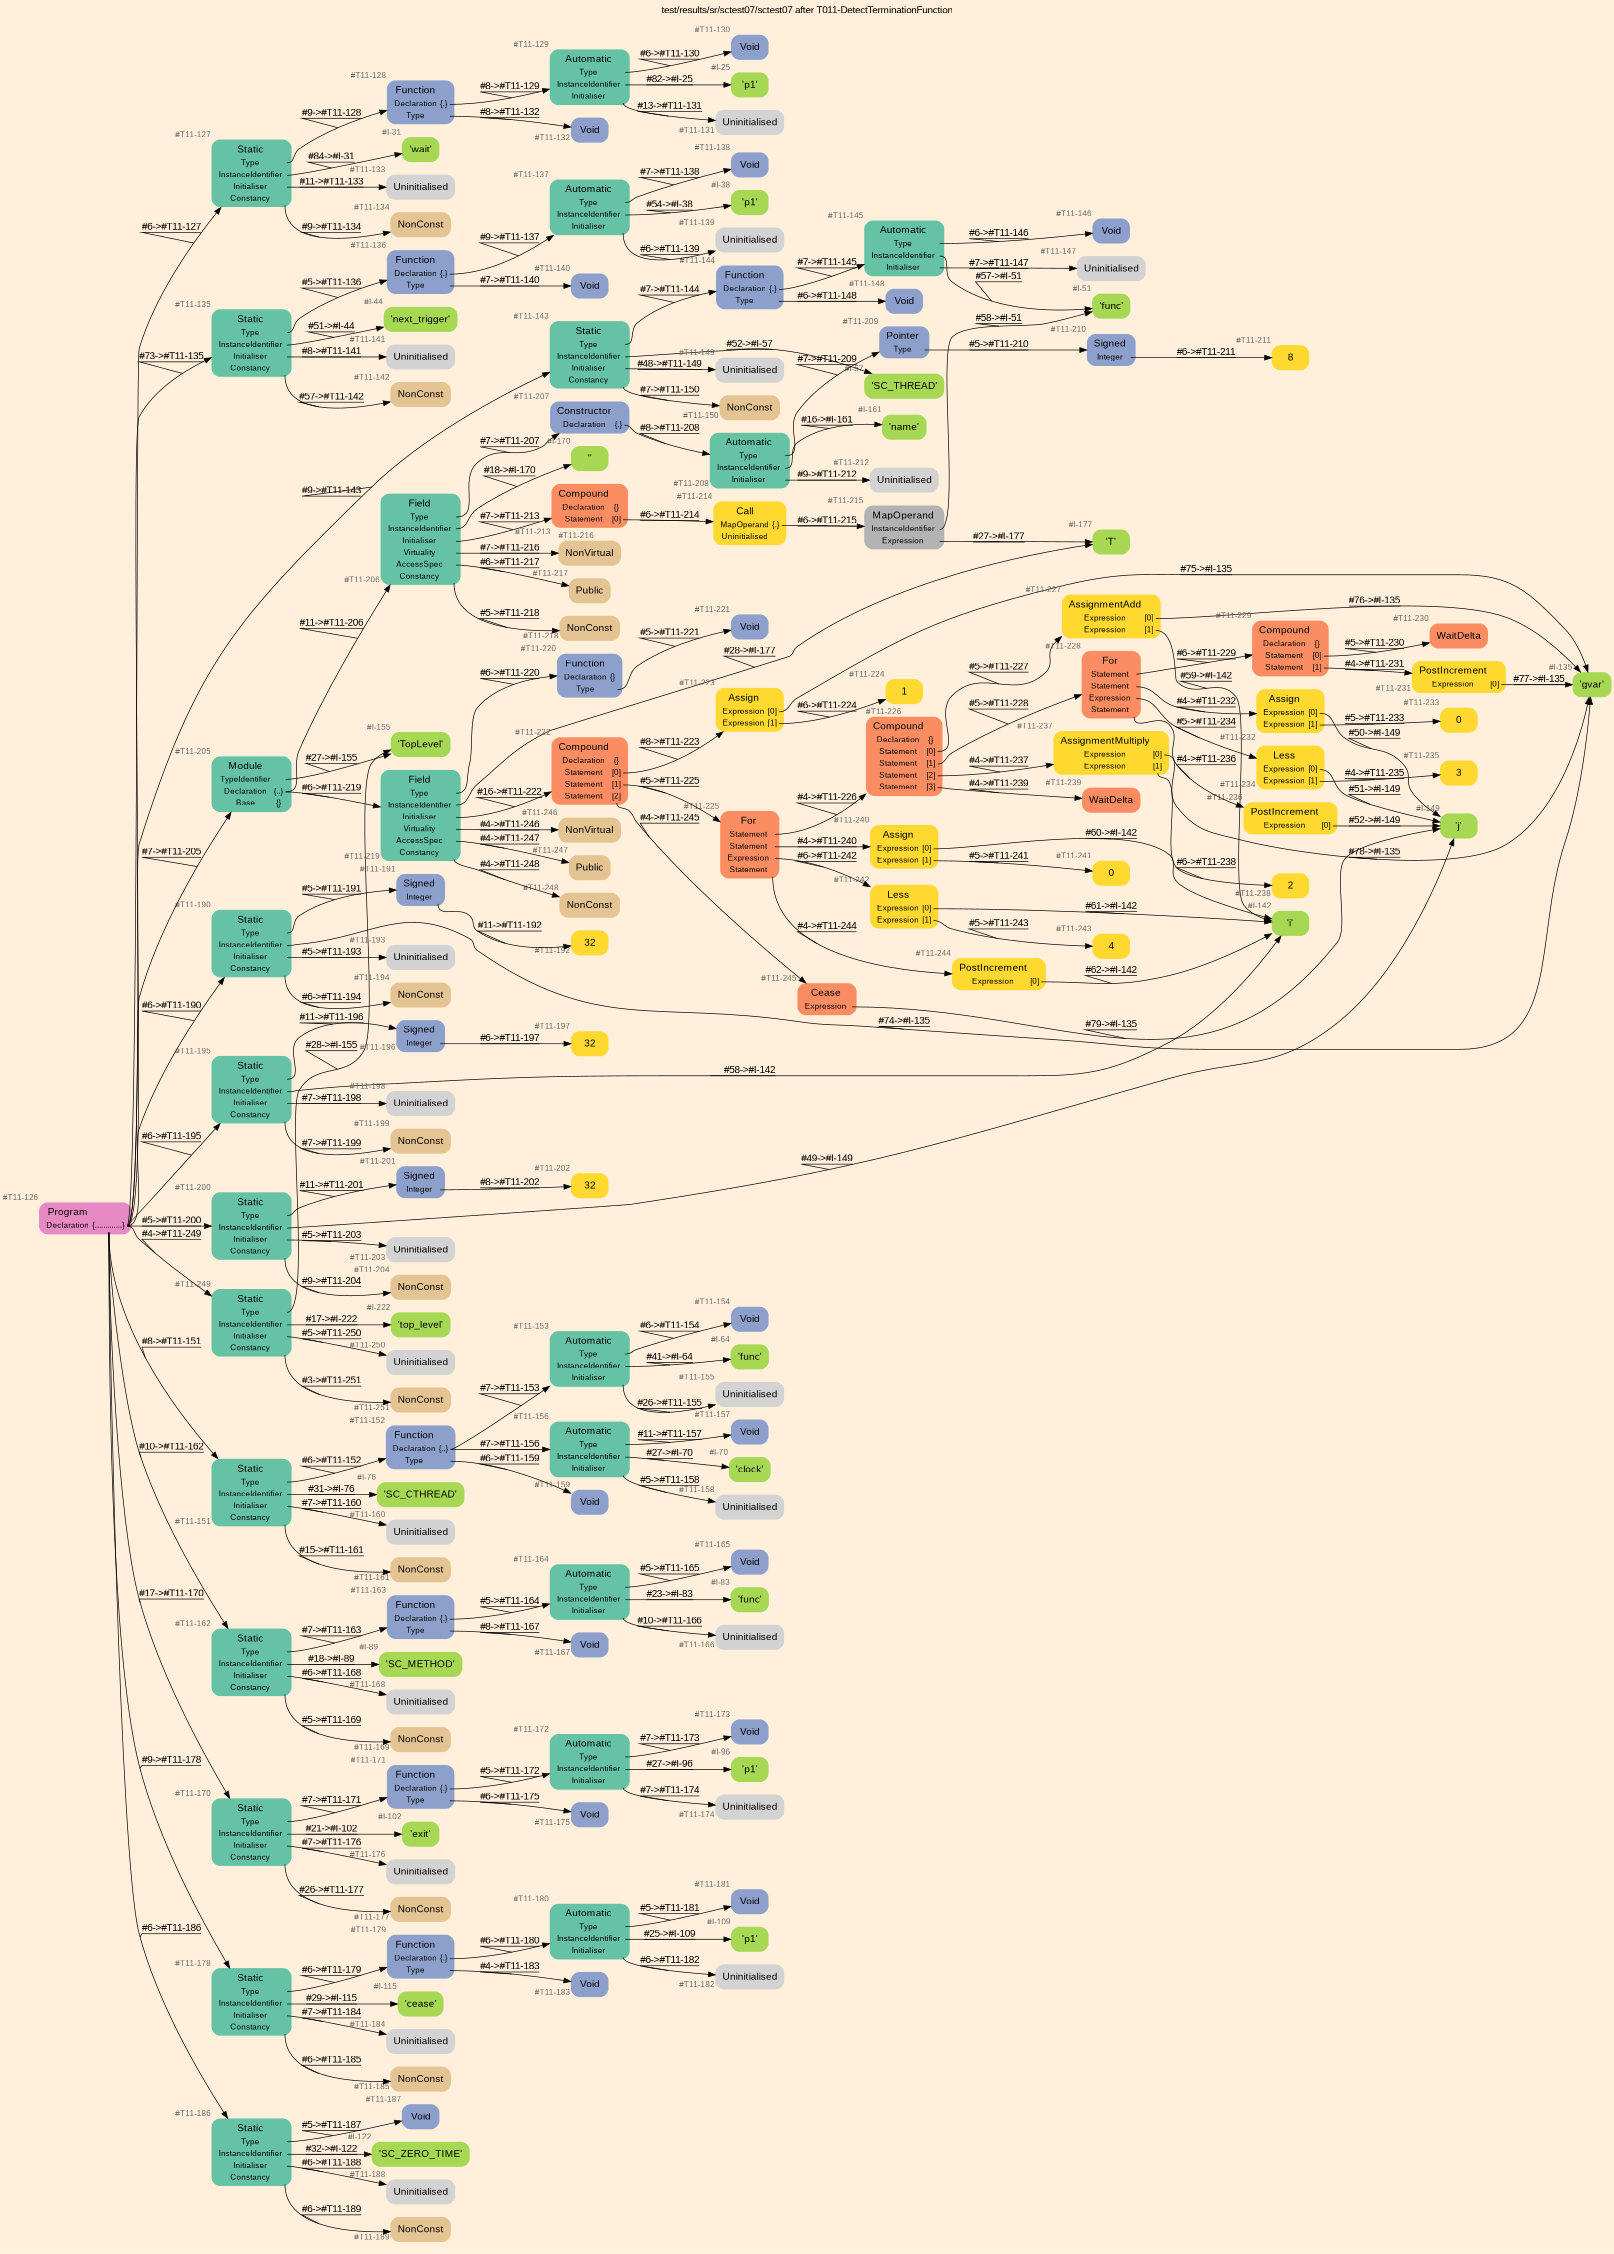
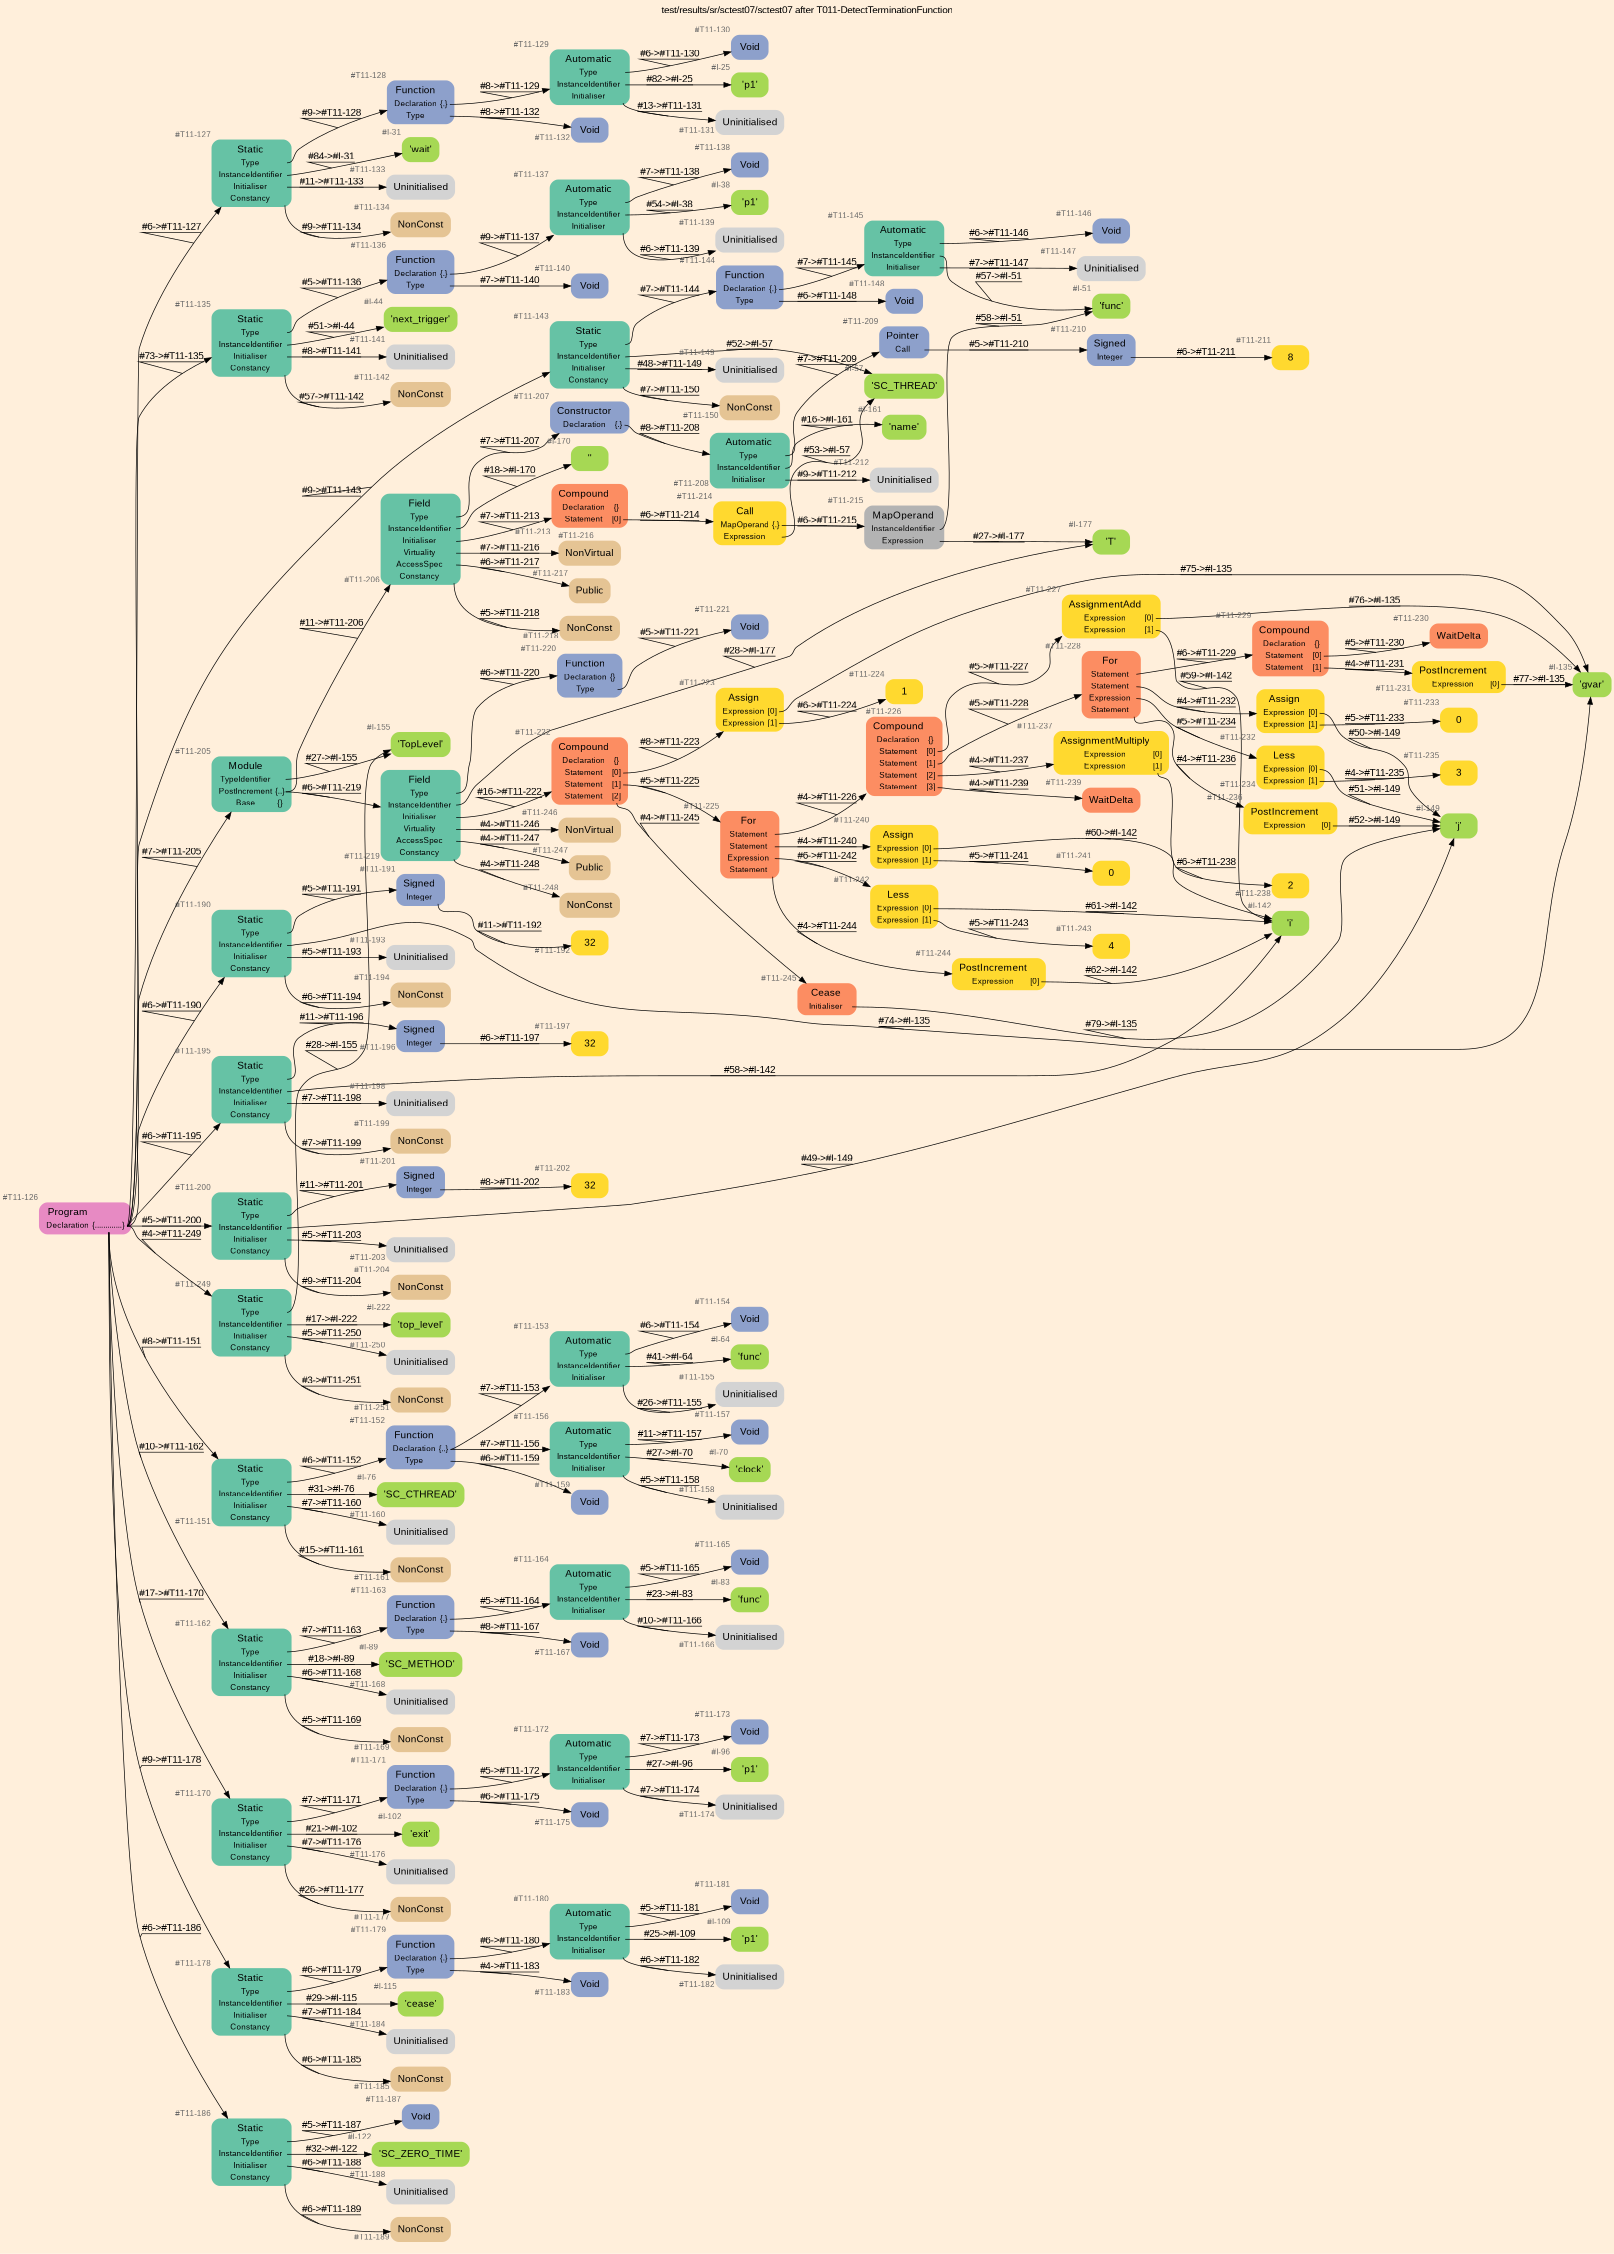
node "Pointer": text "Type" -> "Call"
edge "Call" -> "'SC_THREAD'": added, label "#53->#I-57"
node "Call": text "Uninitialised" -> "Expression"
node "Module": text "Declaration" -> "PostIncrement"
edge "AssignmentMultiply" -> "'gvar'": removed, label "#78->#I-135"
node "Cease": text "Expression" -> "Initialiser"
